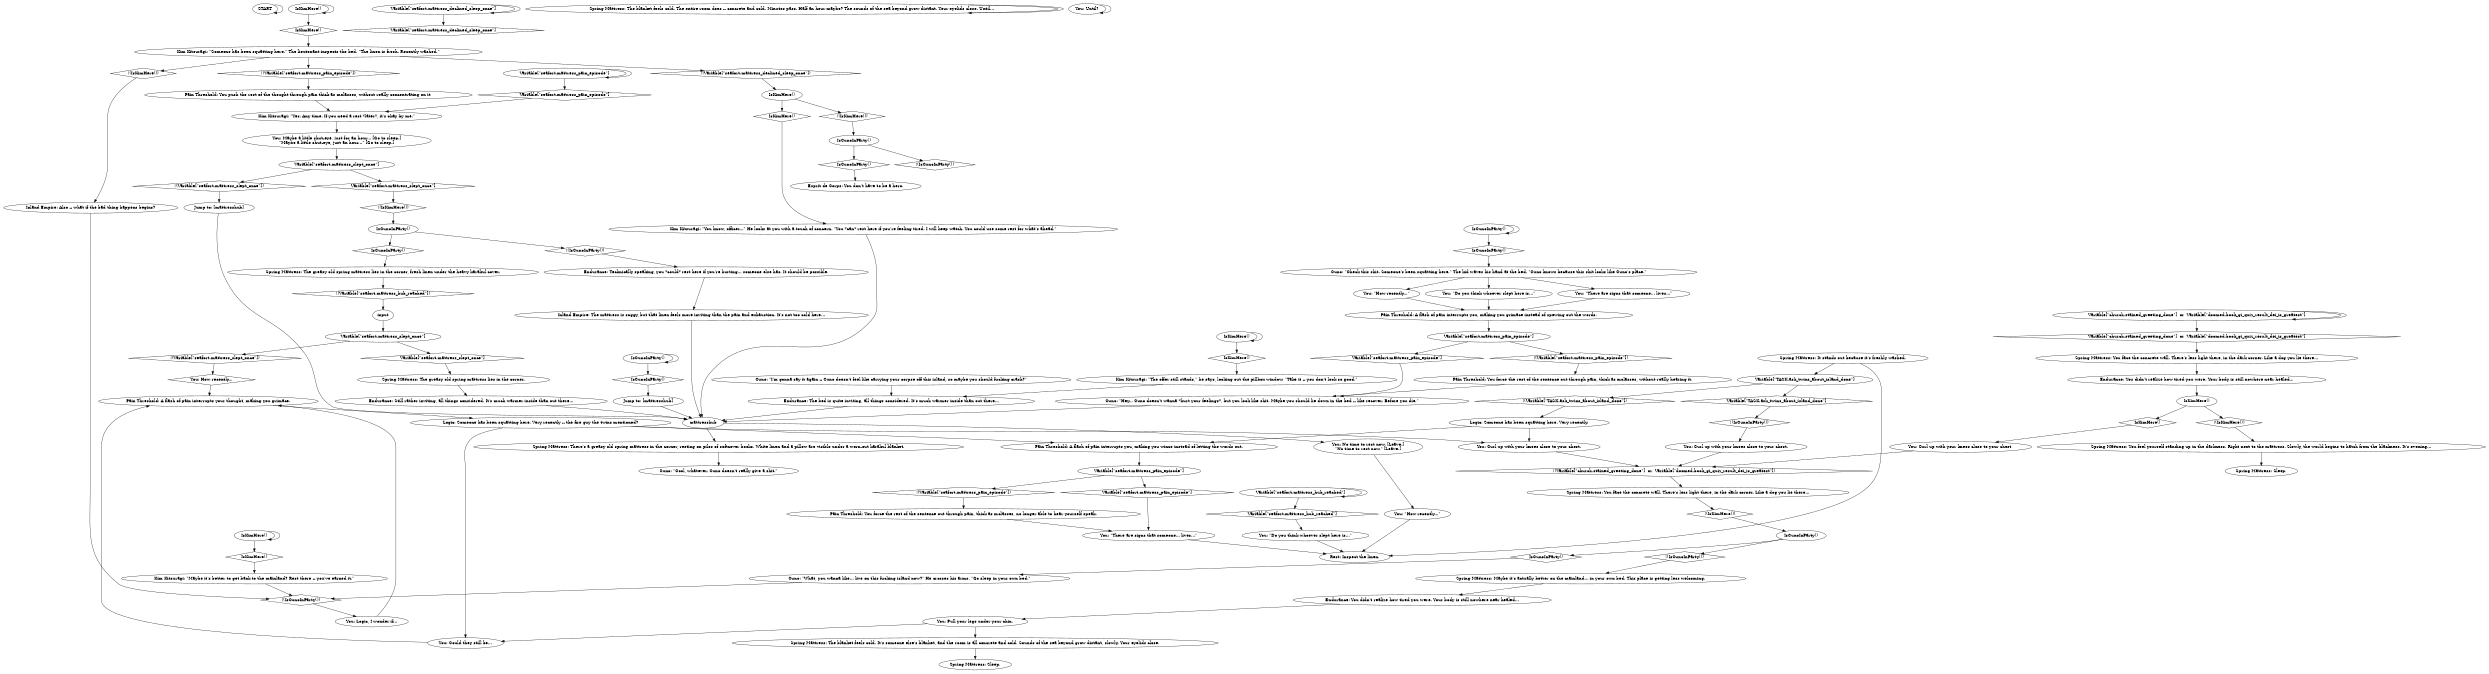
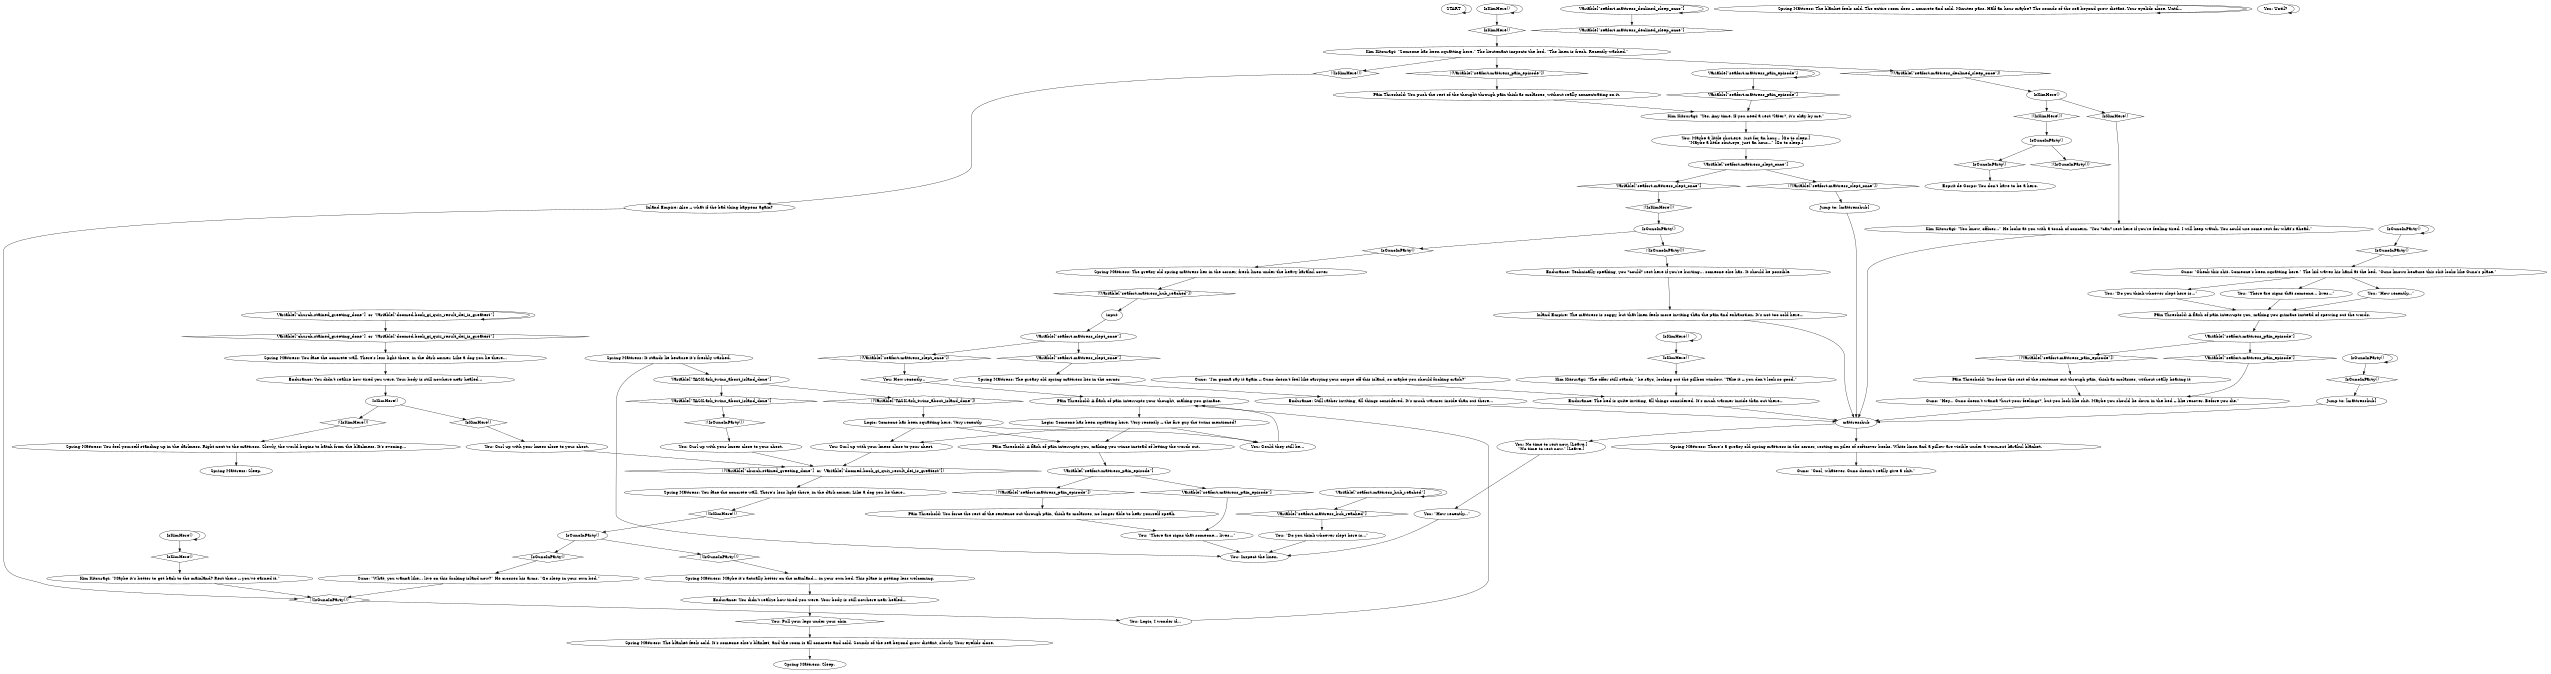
node "Inland Empire: Also -- what if the bad thing happens begins?": label "Inland Empire: Also -- what if the bad thing happens begins?" -> "Inland Empire: Also -- what if the bad thing happens again?"
node "Spring Mattress: It stands out because it's freshly washed.": label "Spring Mattress: It stands out because it's freshly washed." -> "Spring Mattress: It stands lie because it's freshly washed."
node "Rest: Inspect the linen.": label "Rest: Inspect the linen." -> "You: Inspect the linen."
node "You: Pull your legs under your chin.": shape ellipse -> diamond
edge "You: Pull your legs under your chin." -> "You: Could they still be...": now "Logic: Someone has been squatting here. Very recently." -> "You: Could they still be..."
